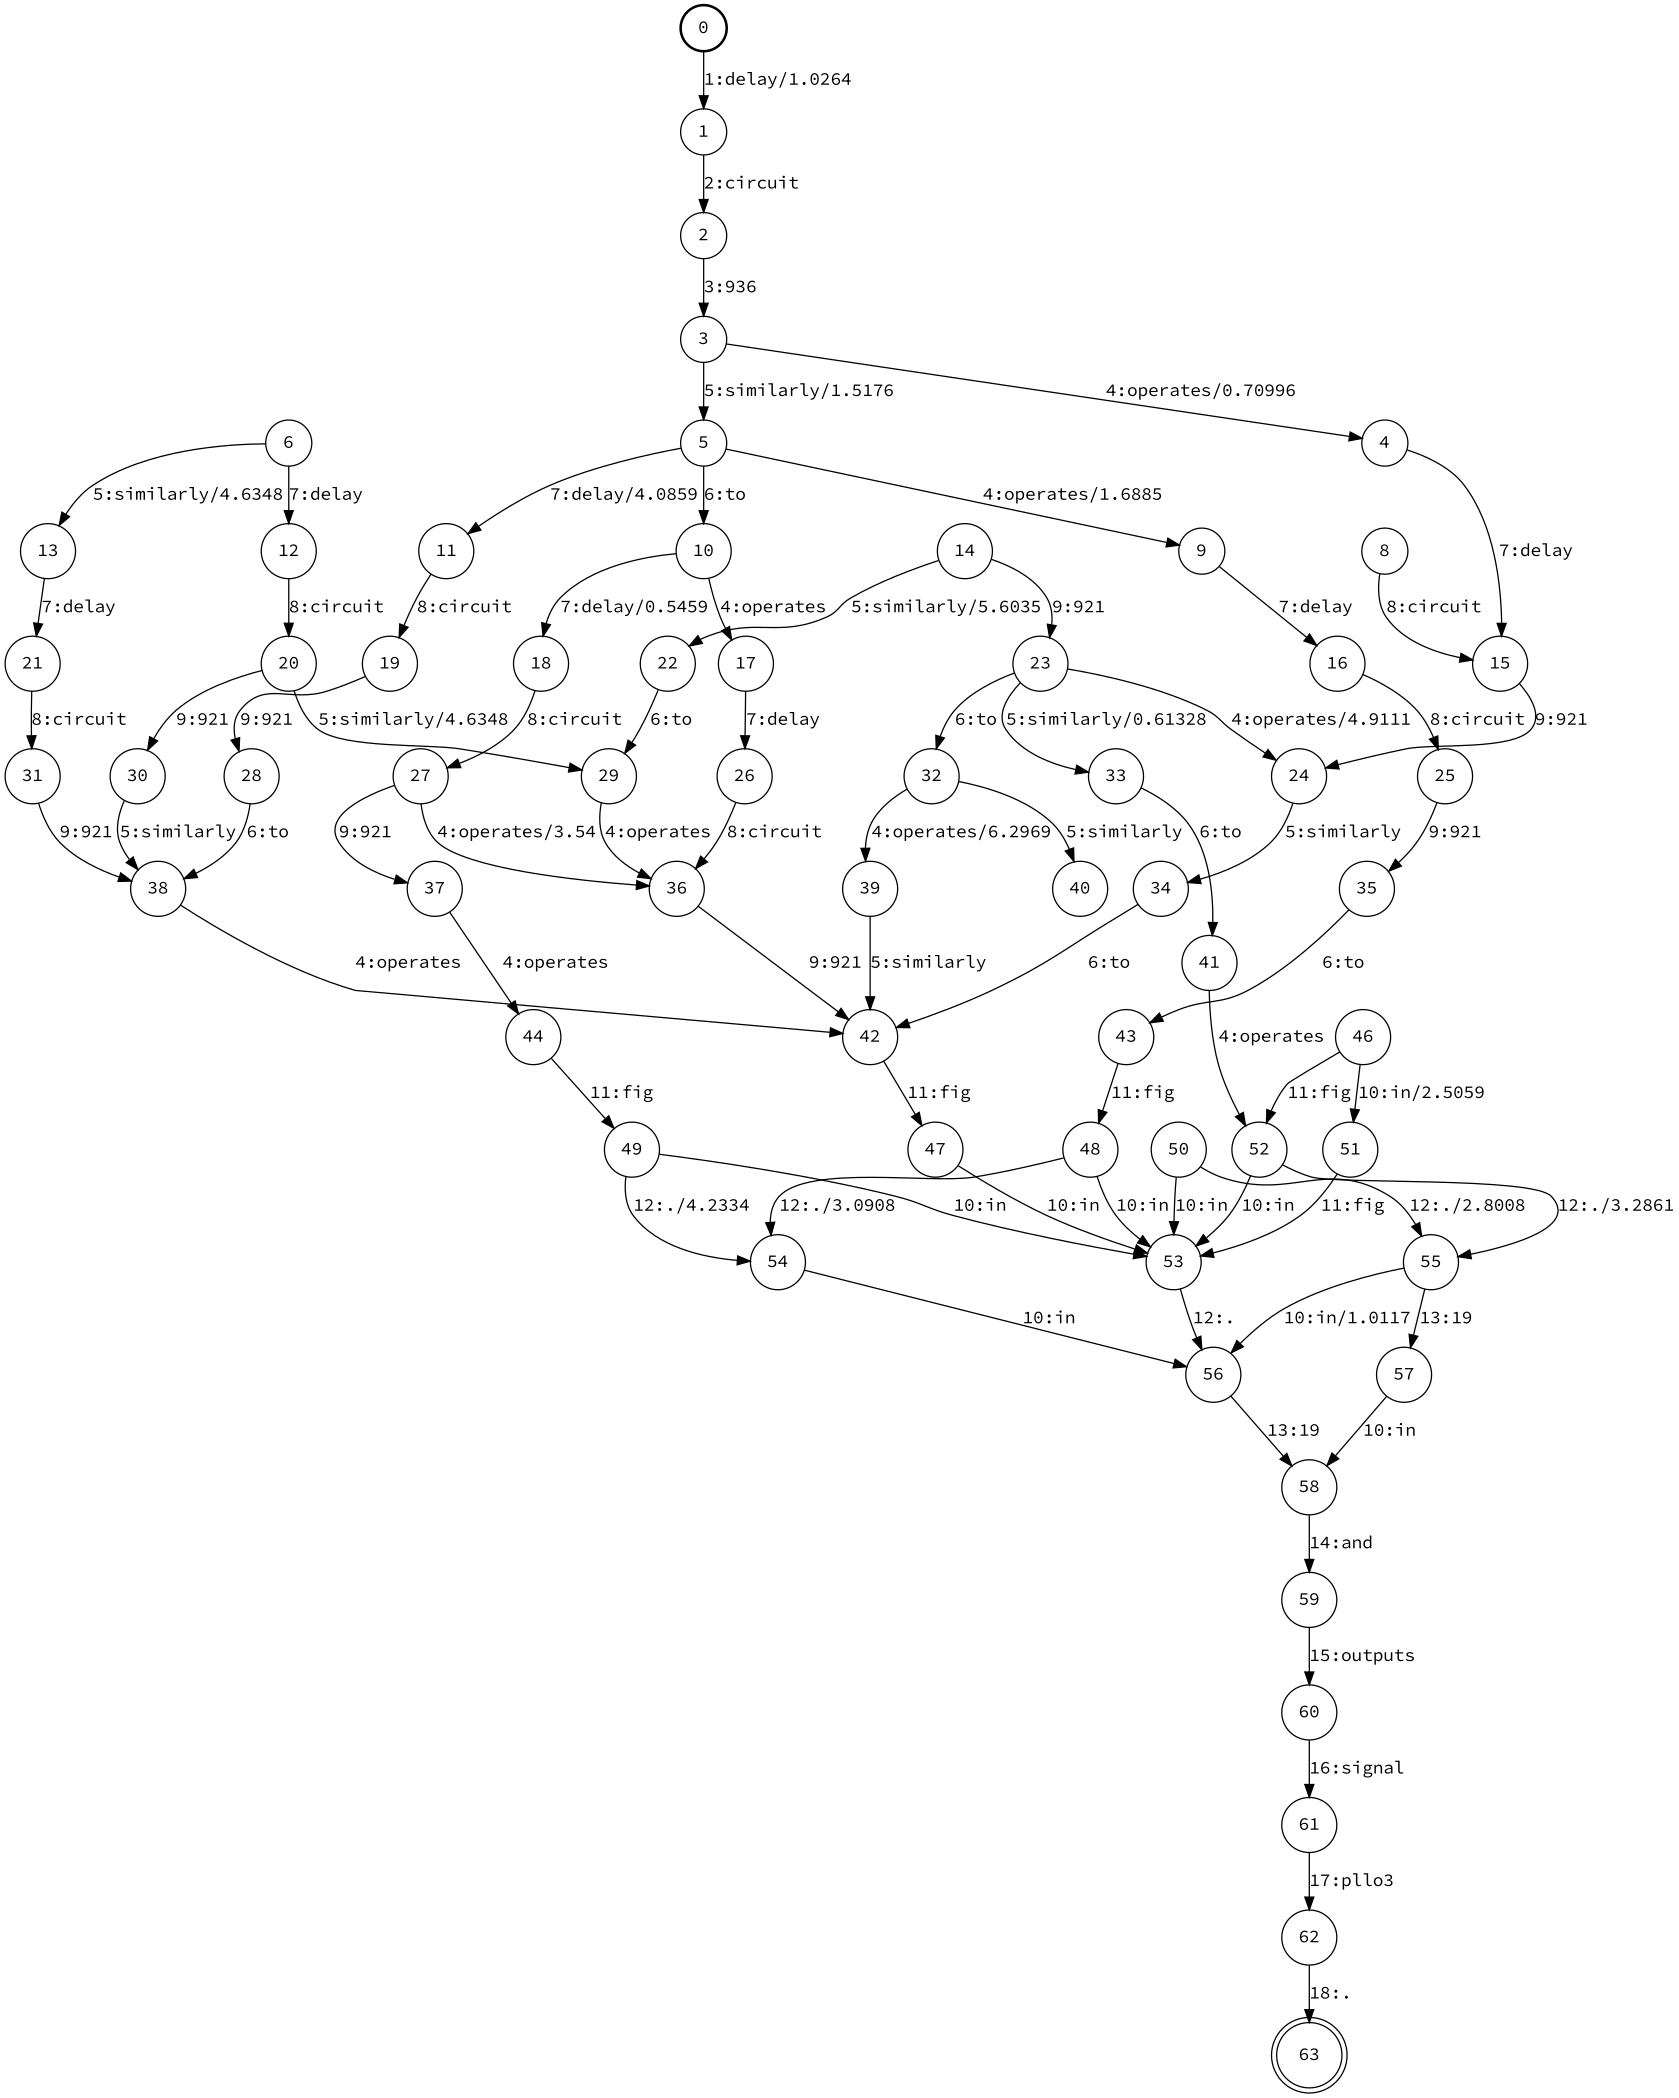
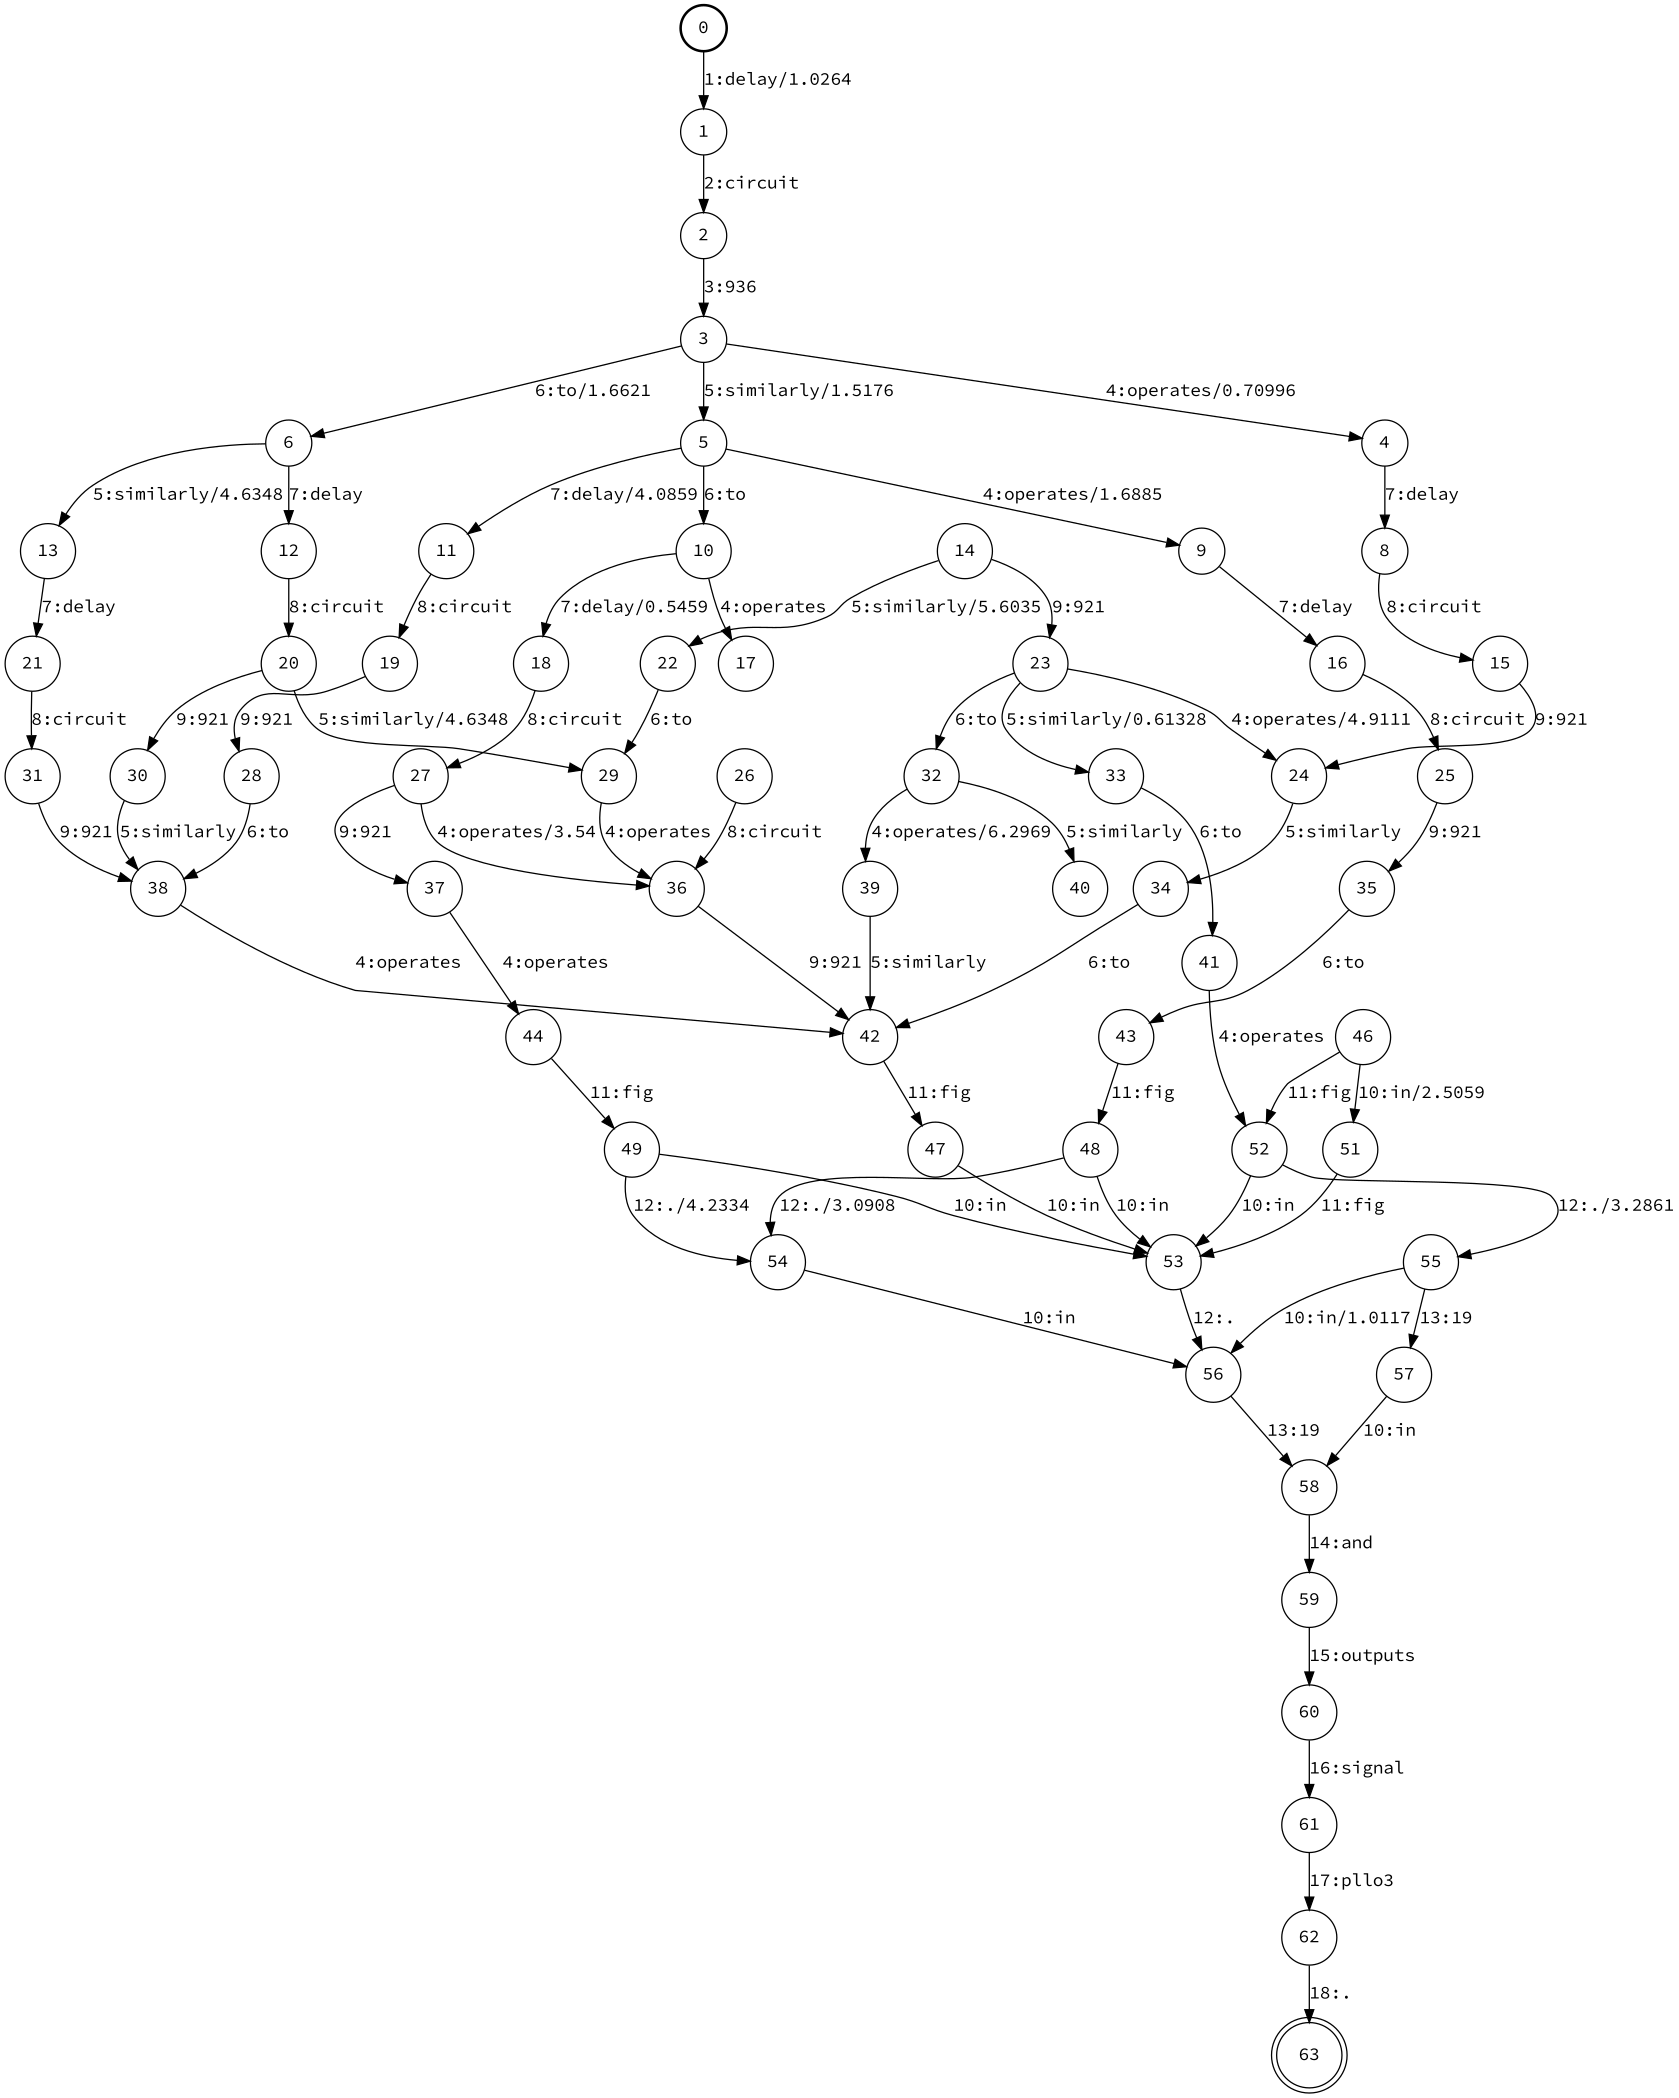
edge "3" -> "6": added, label "6:to/1.6621"
edge "4" -> "15": now "4" -> "8"
edge "17" -> "26": removed, label "7:delay"
node "50": removed
